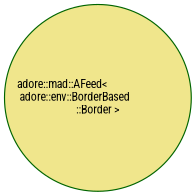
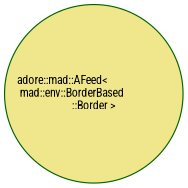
node "adore::mad::AFeed< adore::env::BorderBased ::Border >": label "adore::mad::AFeed< adore::env::BorderBased ::Border >" -> "adore::mad::AFeed< mad::env::BorderBased ::Border >"
